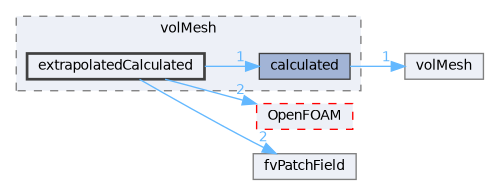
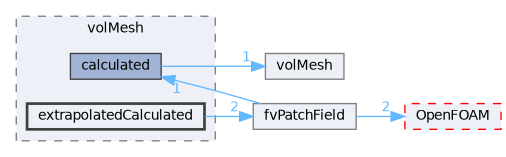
edge "extrapolatedCalculated" -> "calculated": now "fvPatchField" -> "calculated"
edge "extrapolatedCalculated" -> "OpenFOAM": now "fvPatchField" -> "OpenFOAM"
